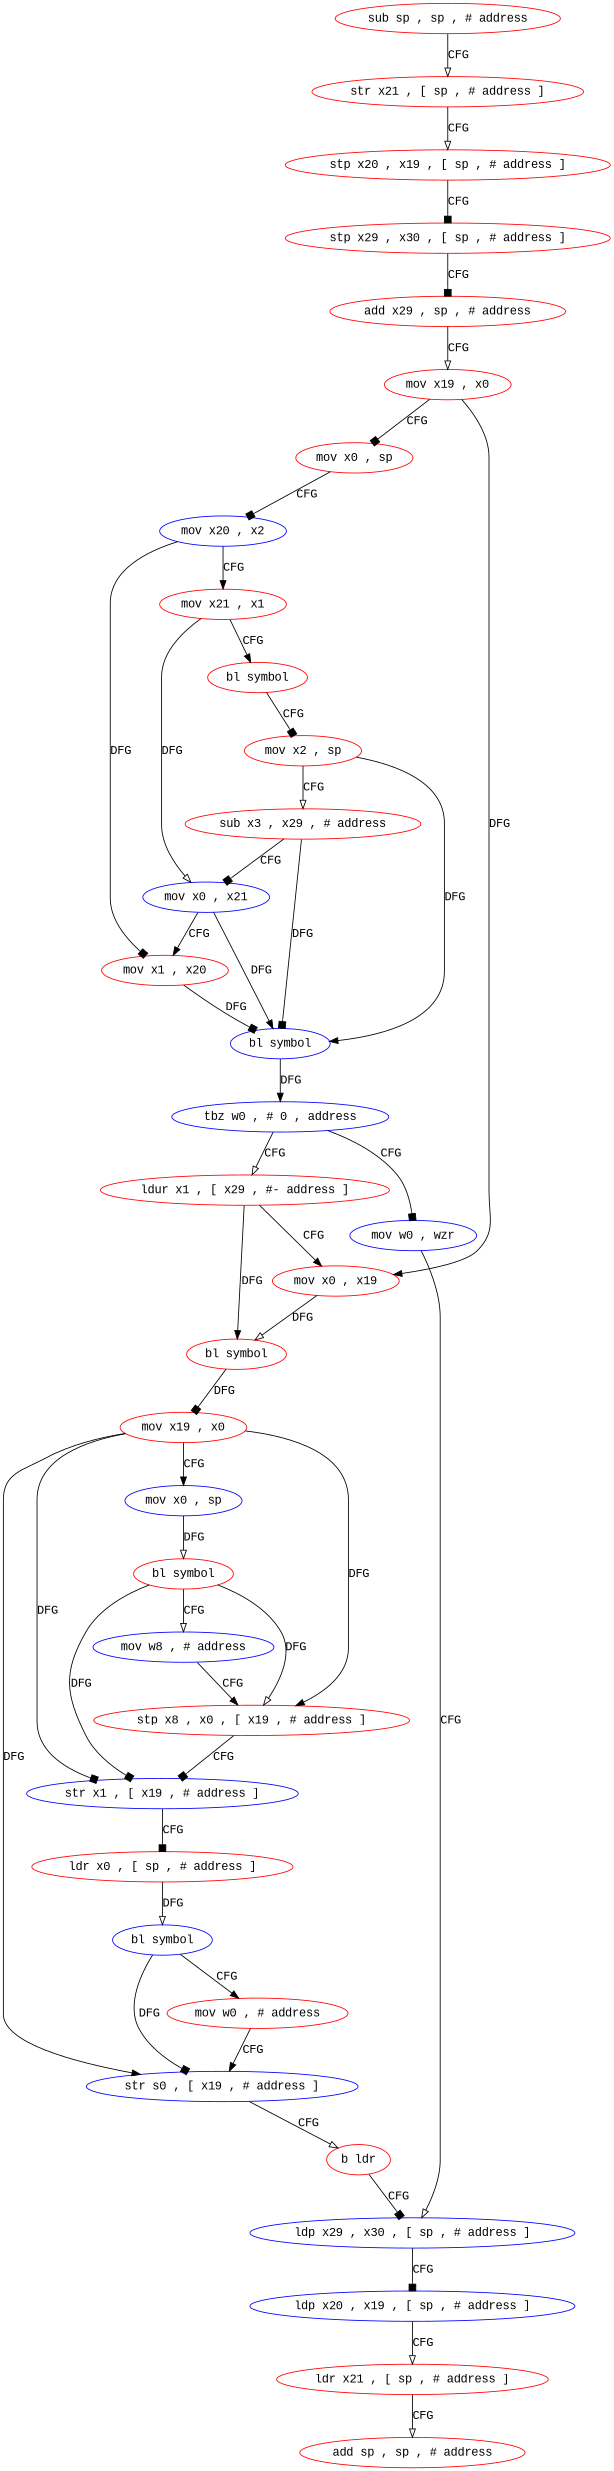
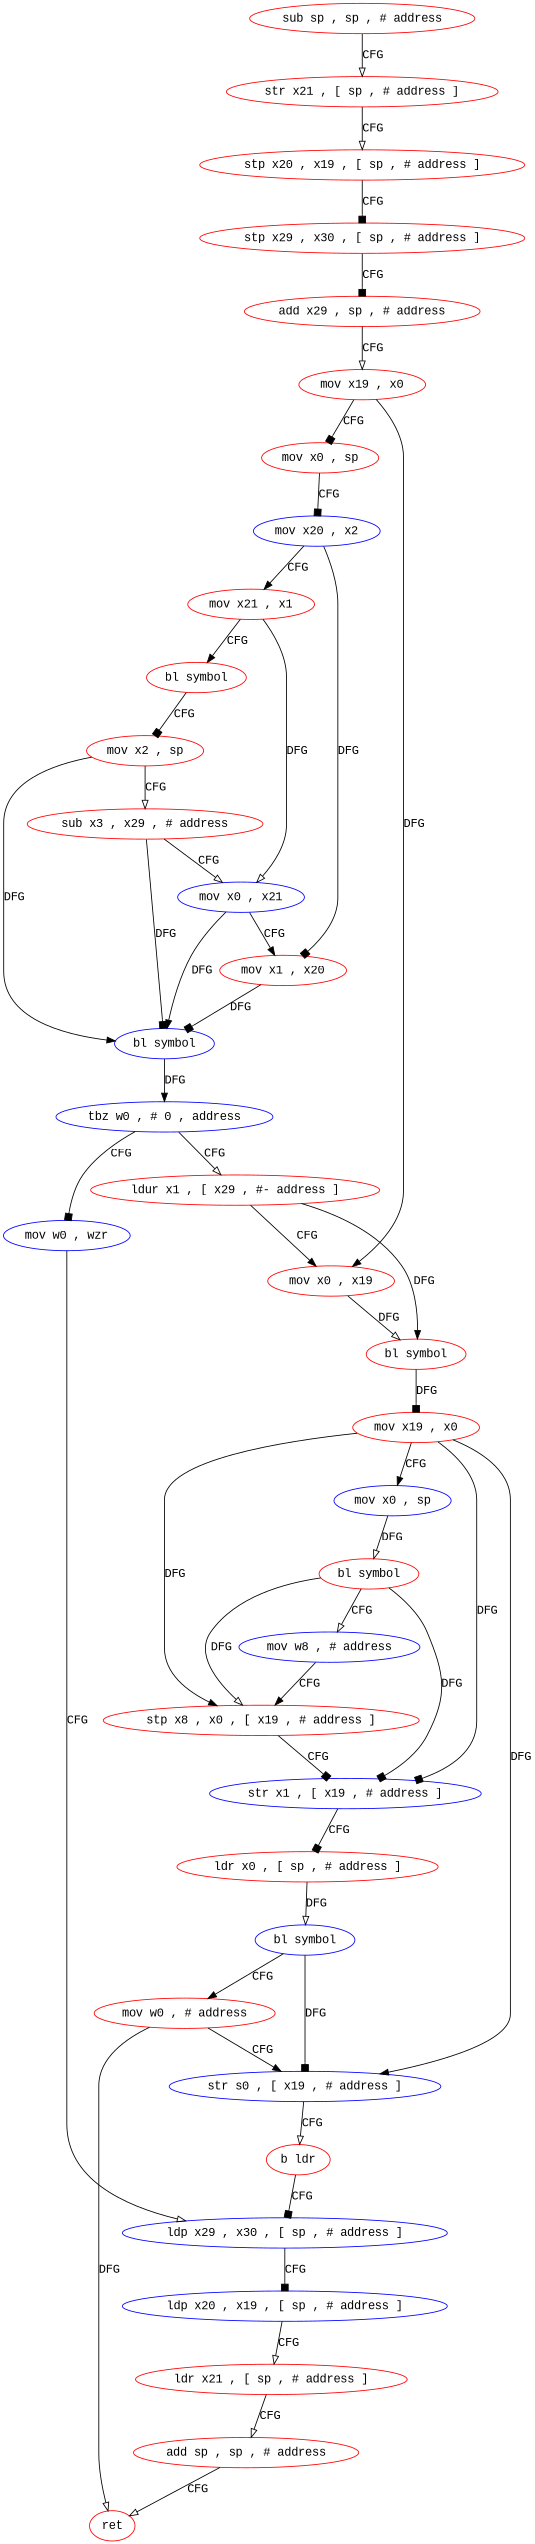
edge "sub x3 , x29 , # address" -> "mov x0 , x21": arrowhead box -> onormal
node "ret": added
